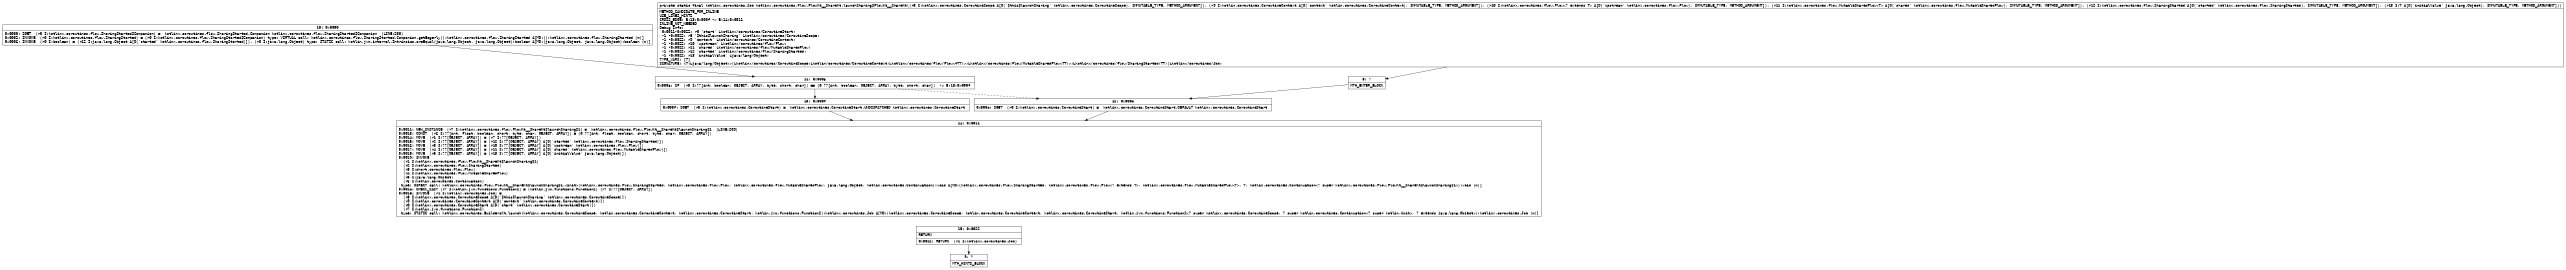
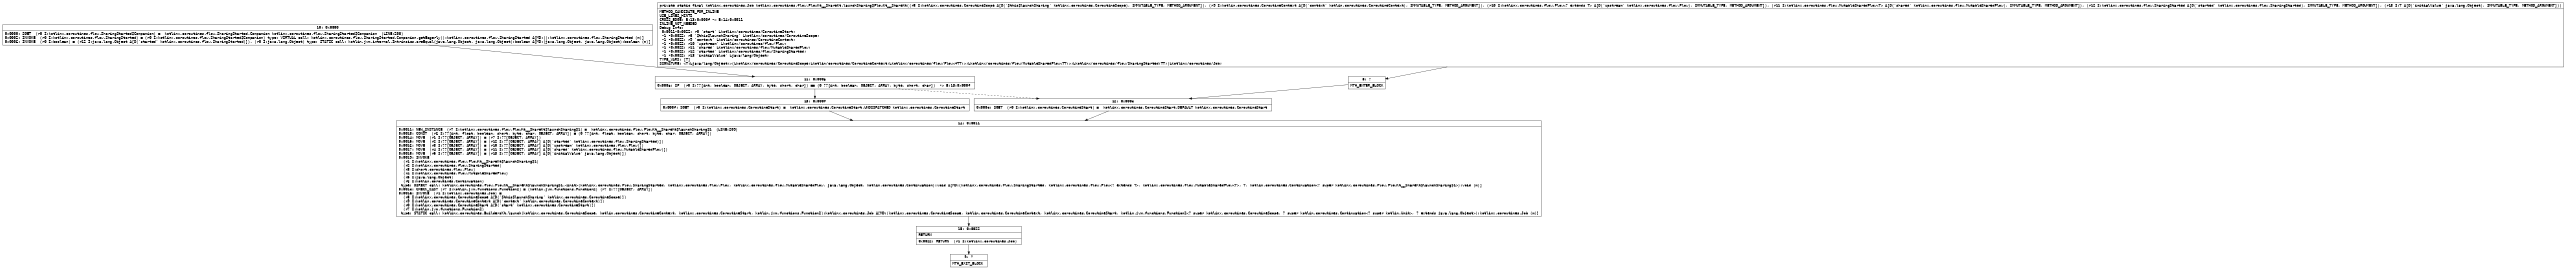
edge "14: 0x0011" -> "15: 0x0022": added
node "9: ?": text "MTH_HINTS_BLOCK" -> "MTH_EXIT_BLOCK"
